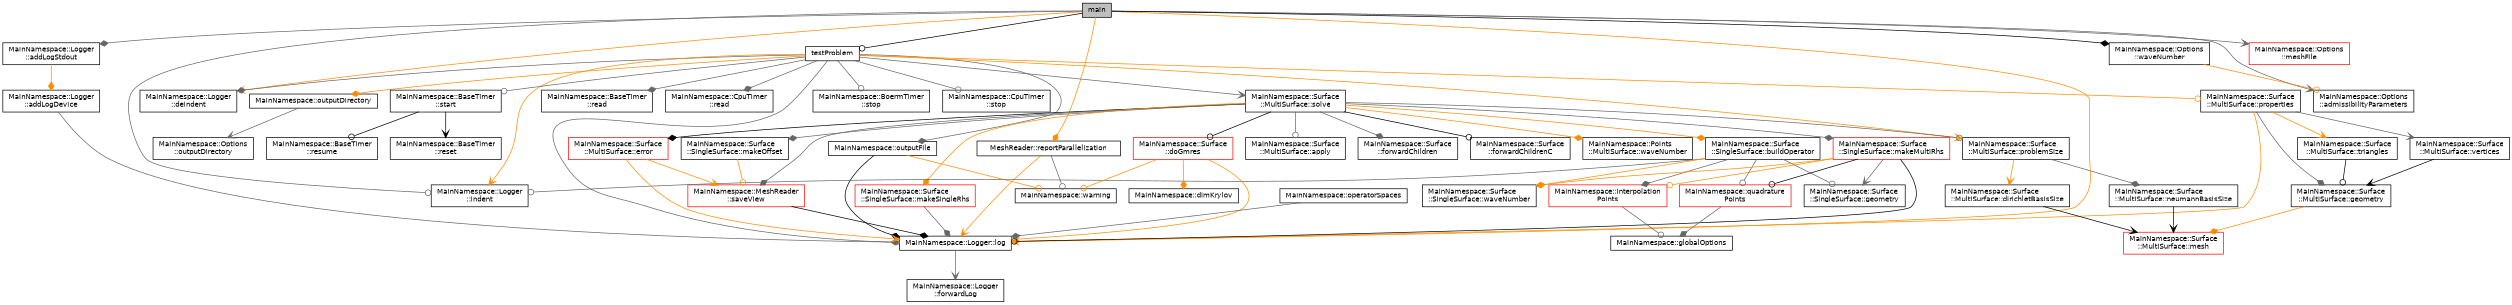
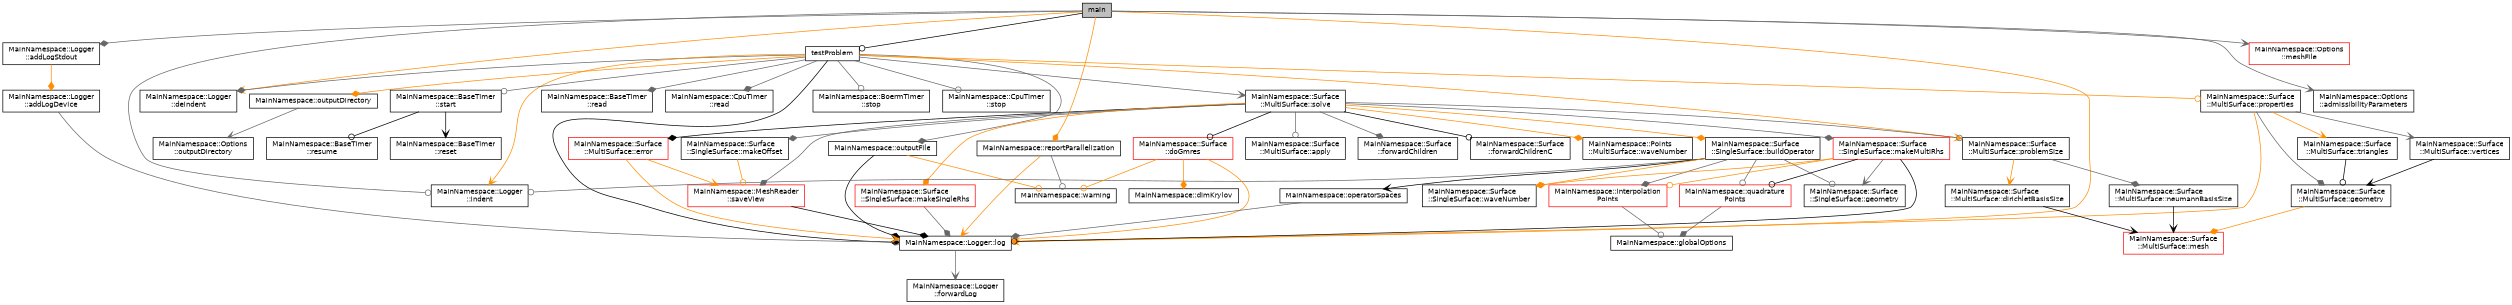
node "MainNamespace::Options ::waveNumber": removed
node "MeshReader::reportParallelization": label "MeshReader::reportParallelization" -> "MainNamespace::reportParallelization"
edge "testProblem" -> "MainNamespace::Logger::log": color gray40 -> black
edge "MainNamespace::Surface ::SingleSurface::buildOperator" -> "MainNamespace::operatorSpaces": added
